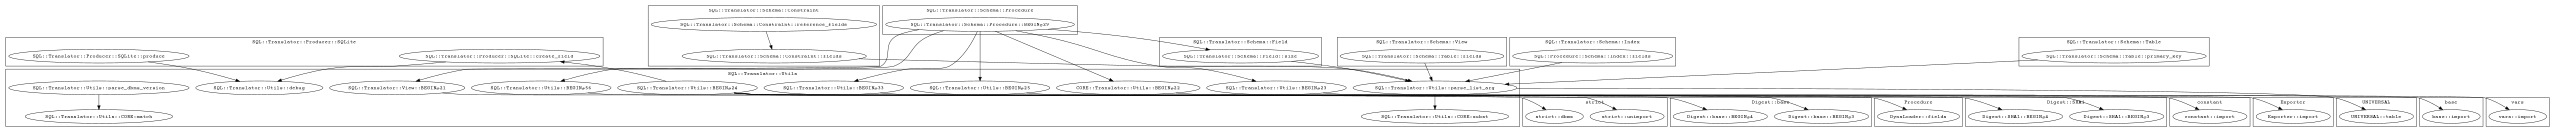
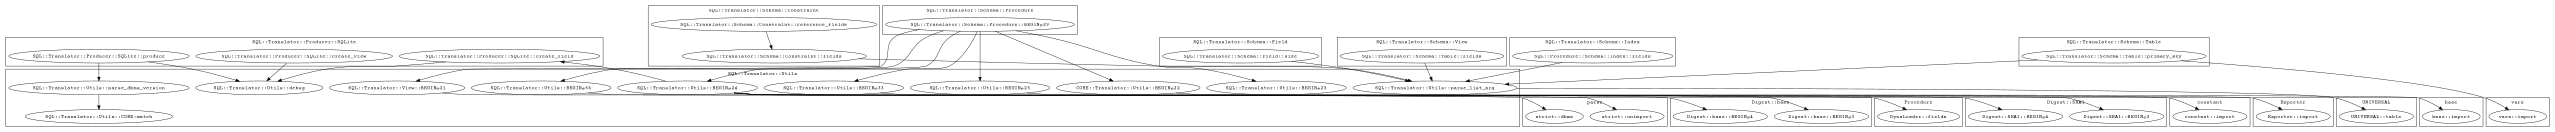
edge "SQL::Translator::Schema::Procedure::BEGIN@29" -> "SQL::Translator::Schema::Field::size": now "SQL::Translator::Schema::Procedure::BEGIN@29" -> "SQL::Translator::Utils::BEGIN@24"
node "SQL::Translator::Producer::SQLite::create_view": added
edge "SQL::Translator::Producer::SQLite::produce" -> "SQL::Translator::Utils::parse_dbms_version": added
edge "SQL::Translator::Utils::BEGIN@23" -> "vars::import": now "SQL::Translator::Schema::Table::primary_key" -> "vars::import"
cluster "strict": label "strict" -> "parse"
node "SQL::Translator::Utils::CORE:subst": removed
